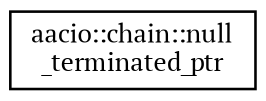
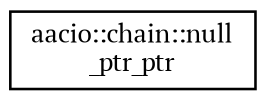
node "aacio::chain::null _terminated_ptr": label "aacio::chain::null _terminated_ptr" -> "aacio::chain::null _ptr_ptr"
